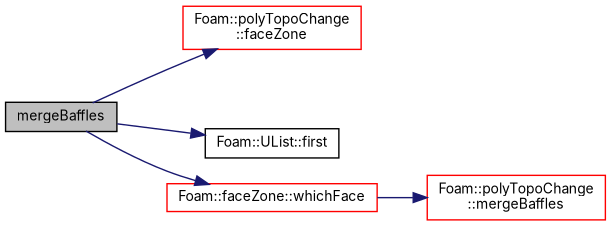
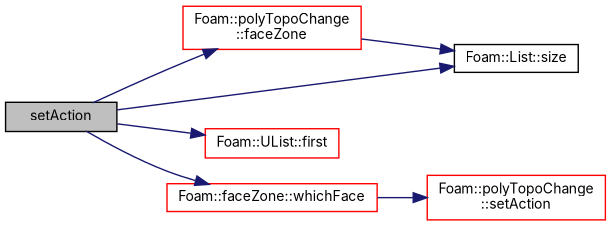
node "Foam::List::size": added
node "mergeBaffles": label "mergeBaffles" -> "setAction"
node "Foam::UList::first": color black -> red
node "Foam::polyTopoChange ::mergeBaffles": label "Foam::polyTopoChange ::mergeBaffles" -> "Foam::polyTopoChange ::setAction"
